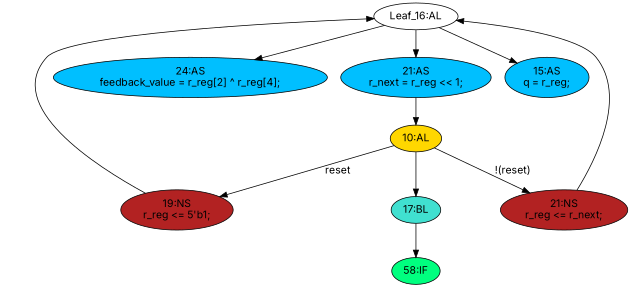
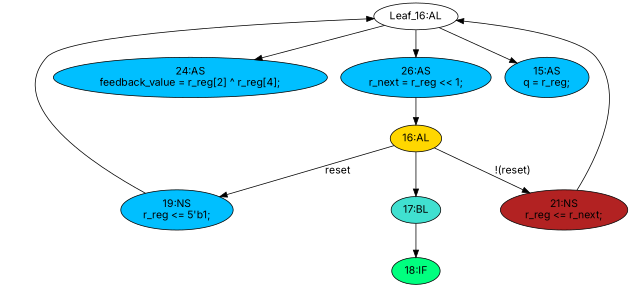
node "21:AS r_next = r_reg << 1;": label "21:AS r_next = r_reg << 1;" -> "26:AS r_next = r_reg << 1;"
node "10:AL": label "10:AL" -> "16:AL"
node "19:NS r_reg <= 5'b1;": fillcolor firebrick -> deepskyblue
node "58:IF": label "58:IF" -> "18:IF"
